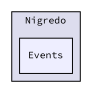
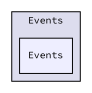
cluster "Nigredo": label "Nigredo" -> "Events"
